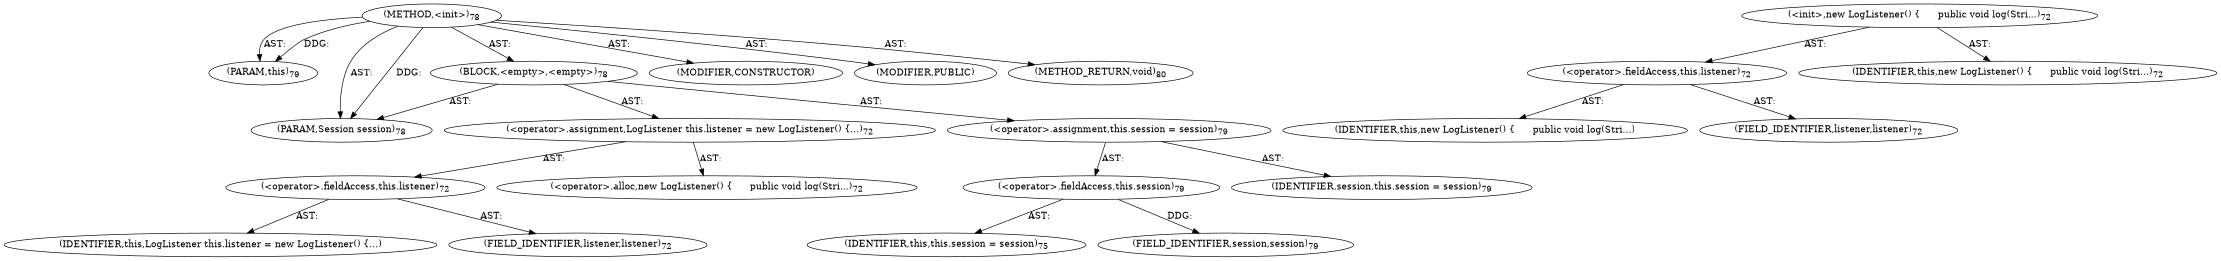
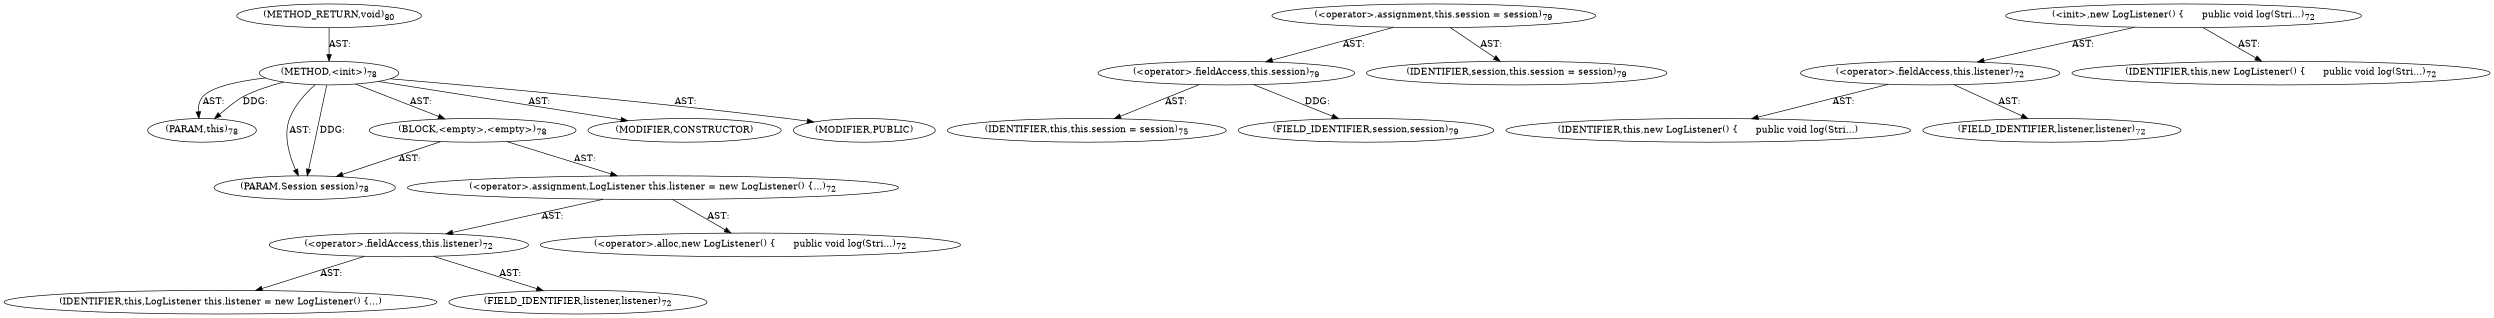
edge "(METHOD,<init>)" -> "(METHOD_RETURN,void)": reversed
node "(PARAM,this)": text "79" -> "78"
edge "(BLOCK,<empty>,<empty>)" -> "(<operator>.assignment,this.session = session)": removed, label "AST:"
